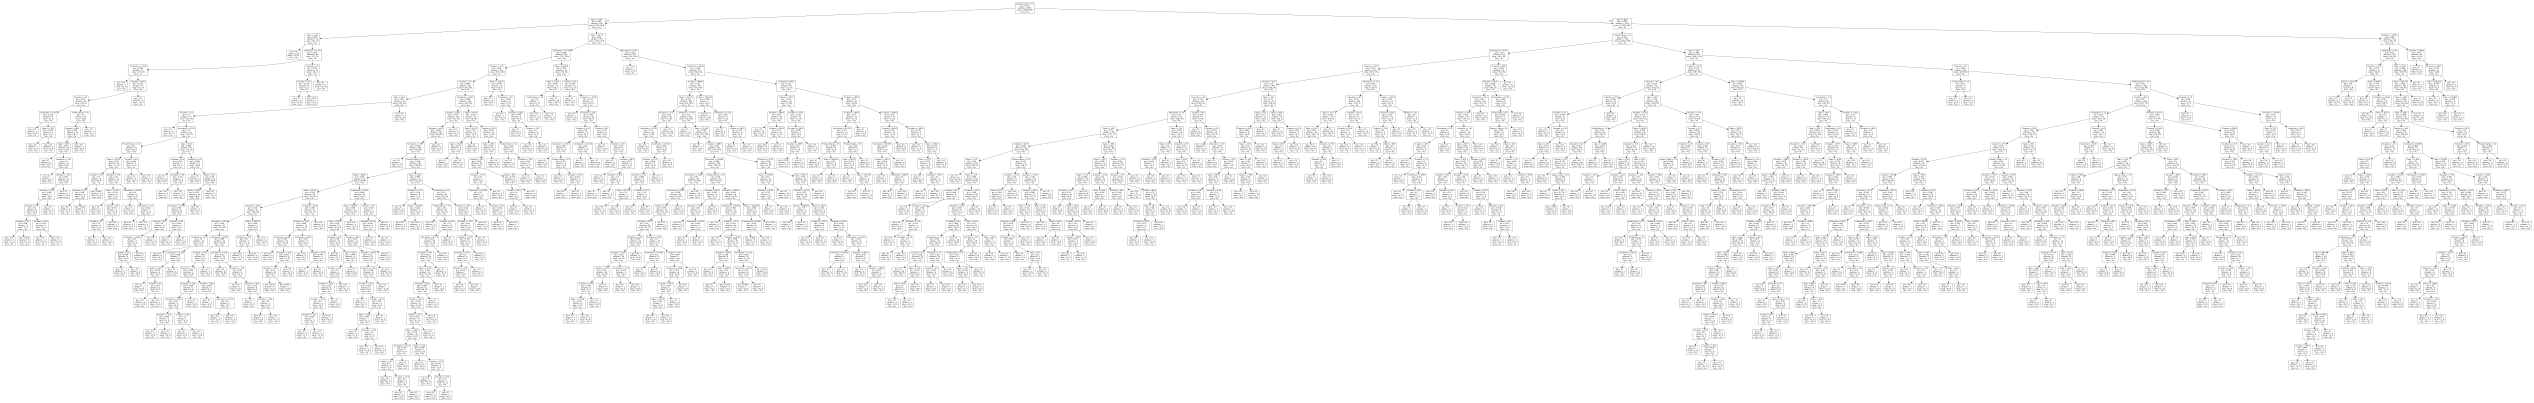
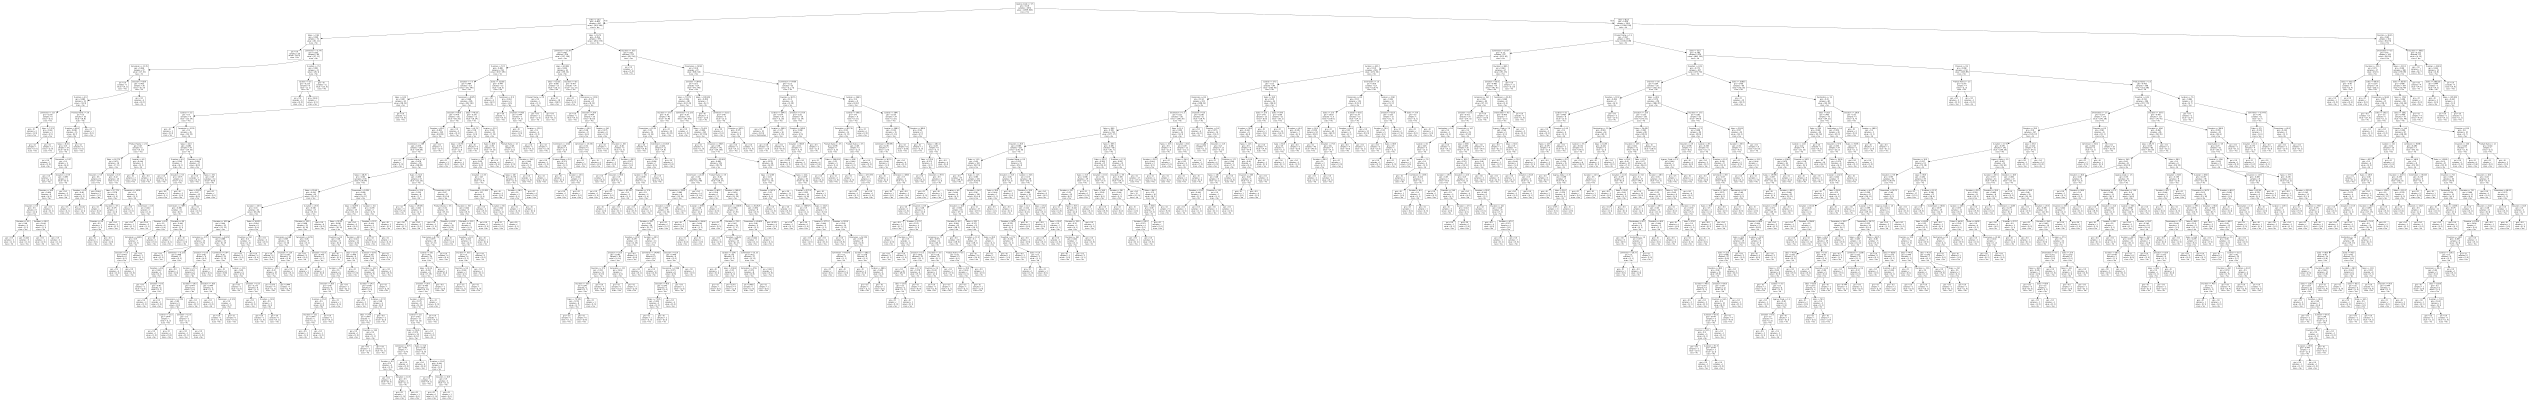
node "gini = 0.0 samples = 10 value = [0, 10] class = Yes": label "gini = 0.0 samples = 10 value = [0, 10] class = Yes" -> "gini = 0.0 samples = 10 value = [0, 10] class = Destination"
